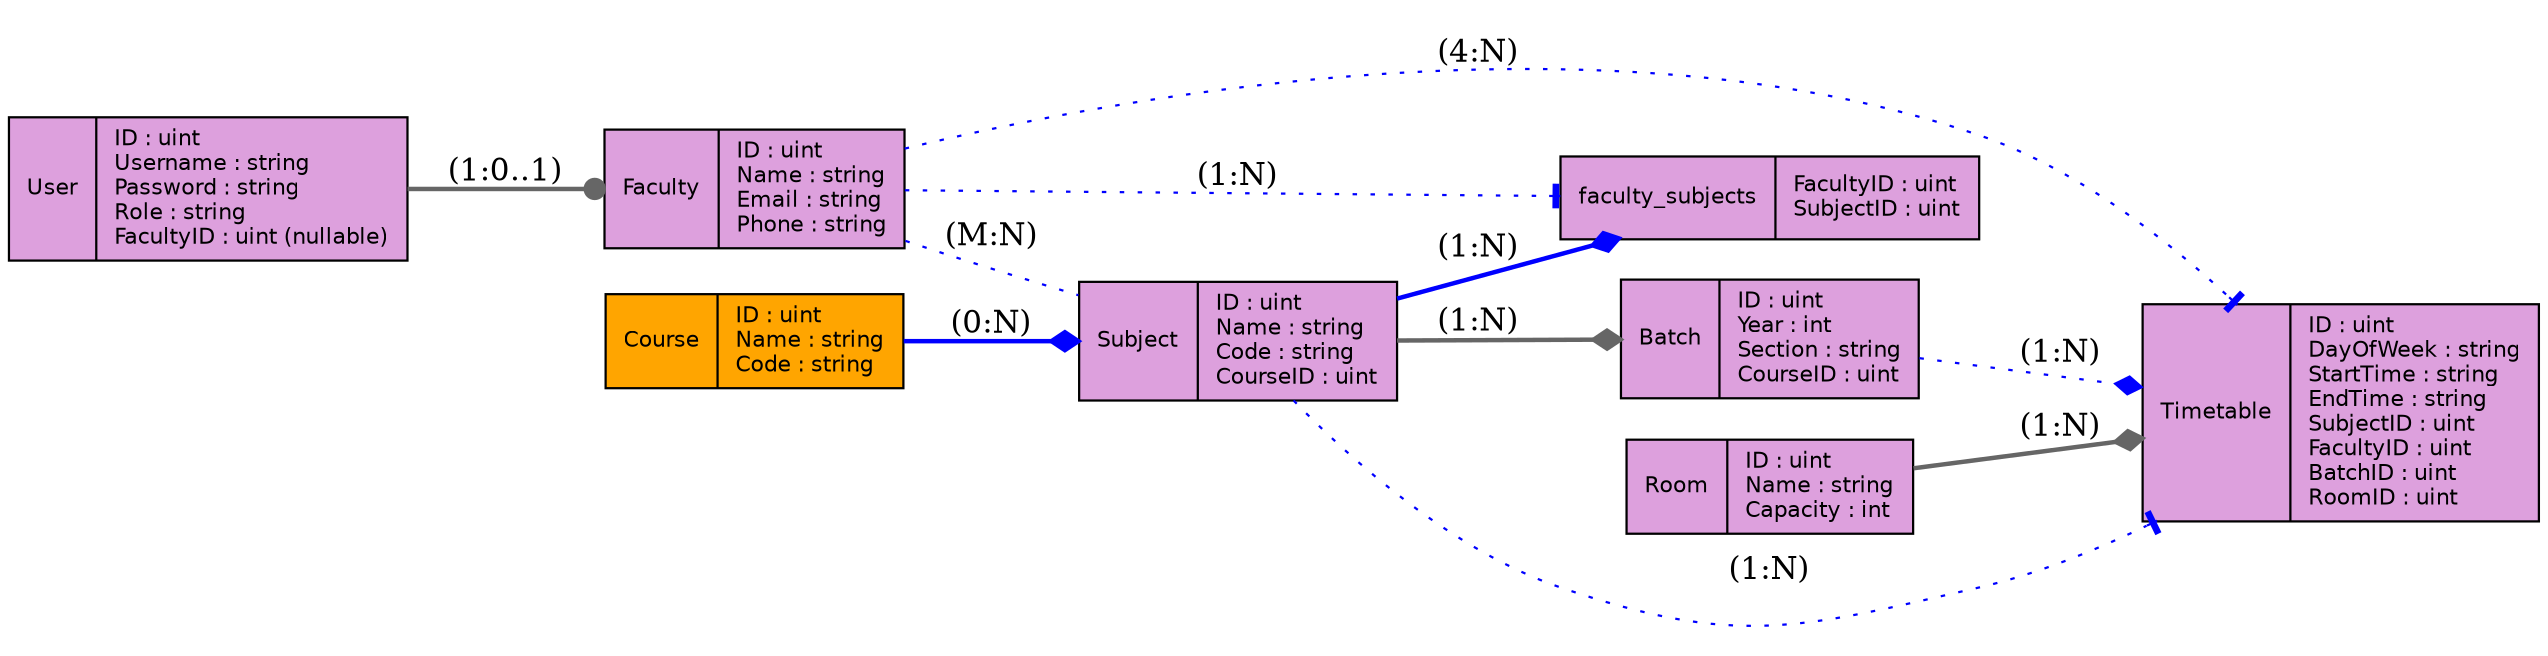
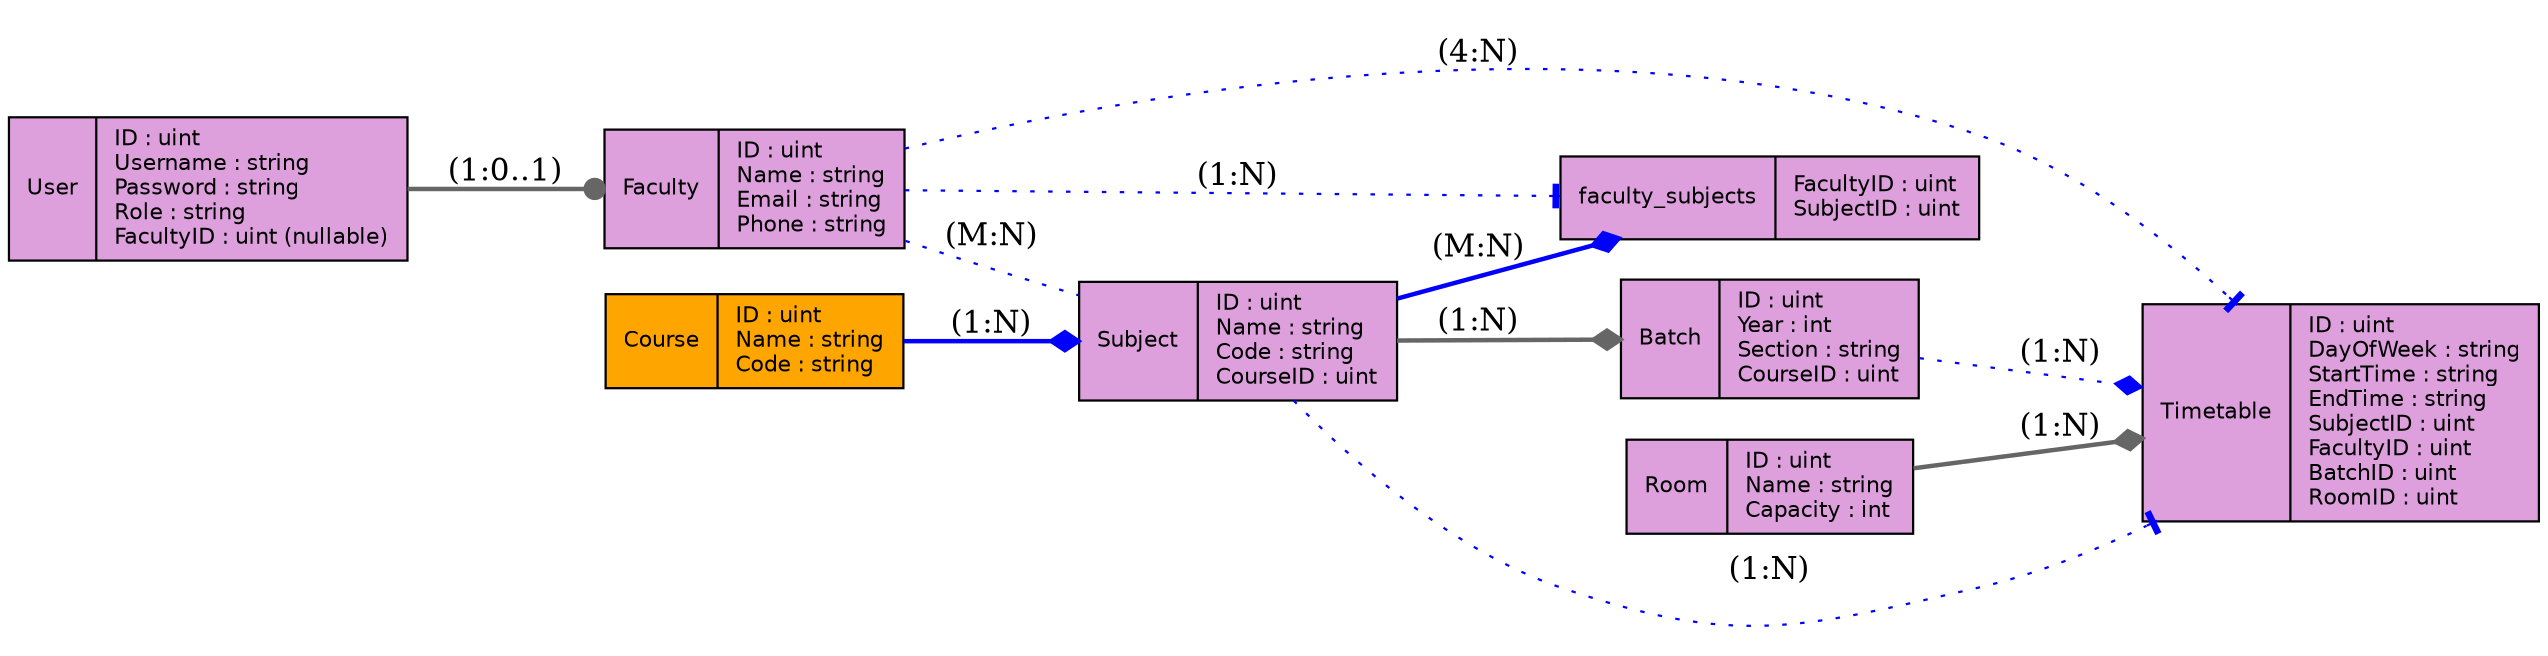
edge "Subject" -> "faculty_subjects": label "(1:N)" -> "(M:N)"
edge "Course" -> "Subject": label "(0:N)" -> "(1:N)"
